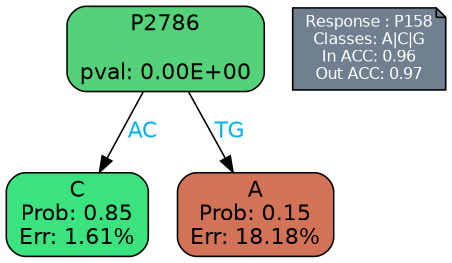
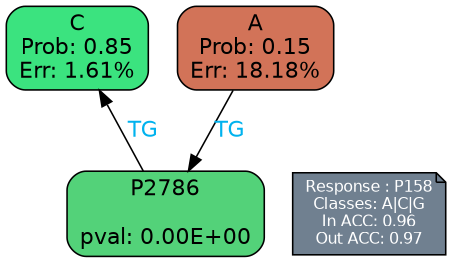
edge "P2786 pval: 0.00E+00" -> "A Prob: 0.15 Err: 18.18%": reversed
edge "P2786 pval: 0.00E+00" -> "C Prob: 0.85 Err: 1.61%": label "AC" -> "TG"
